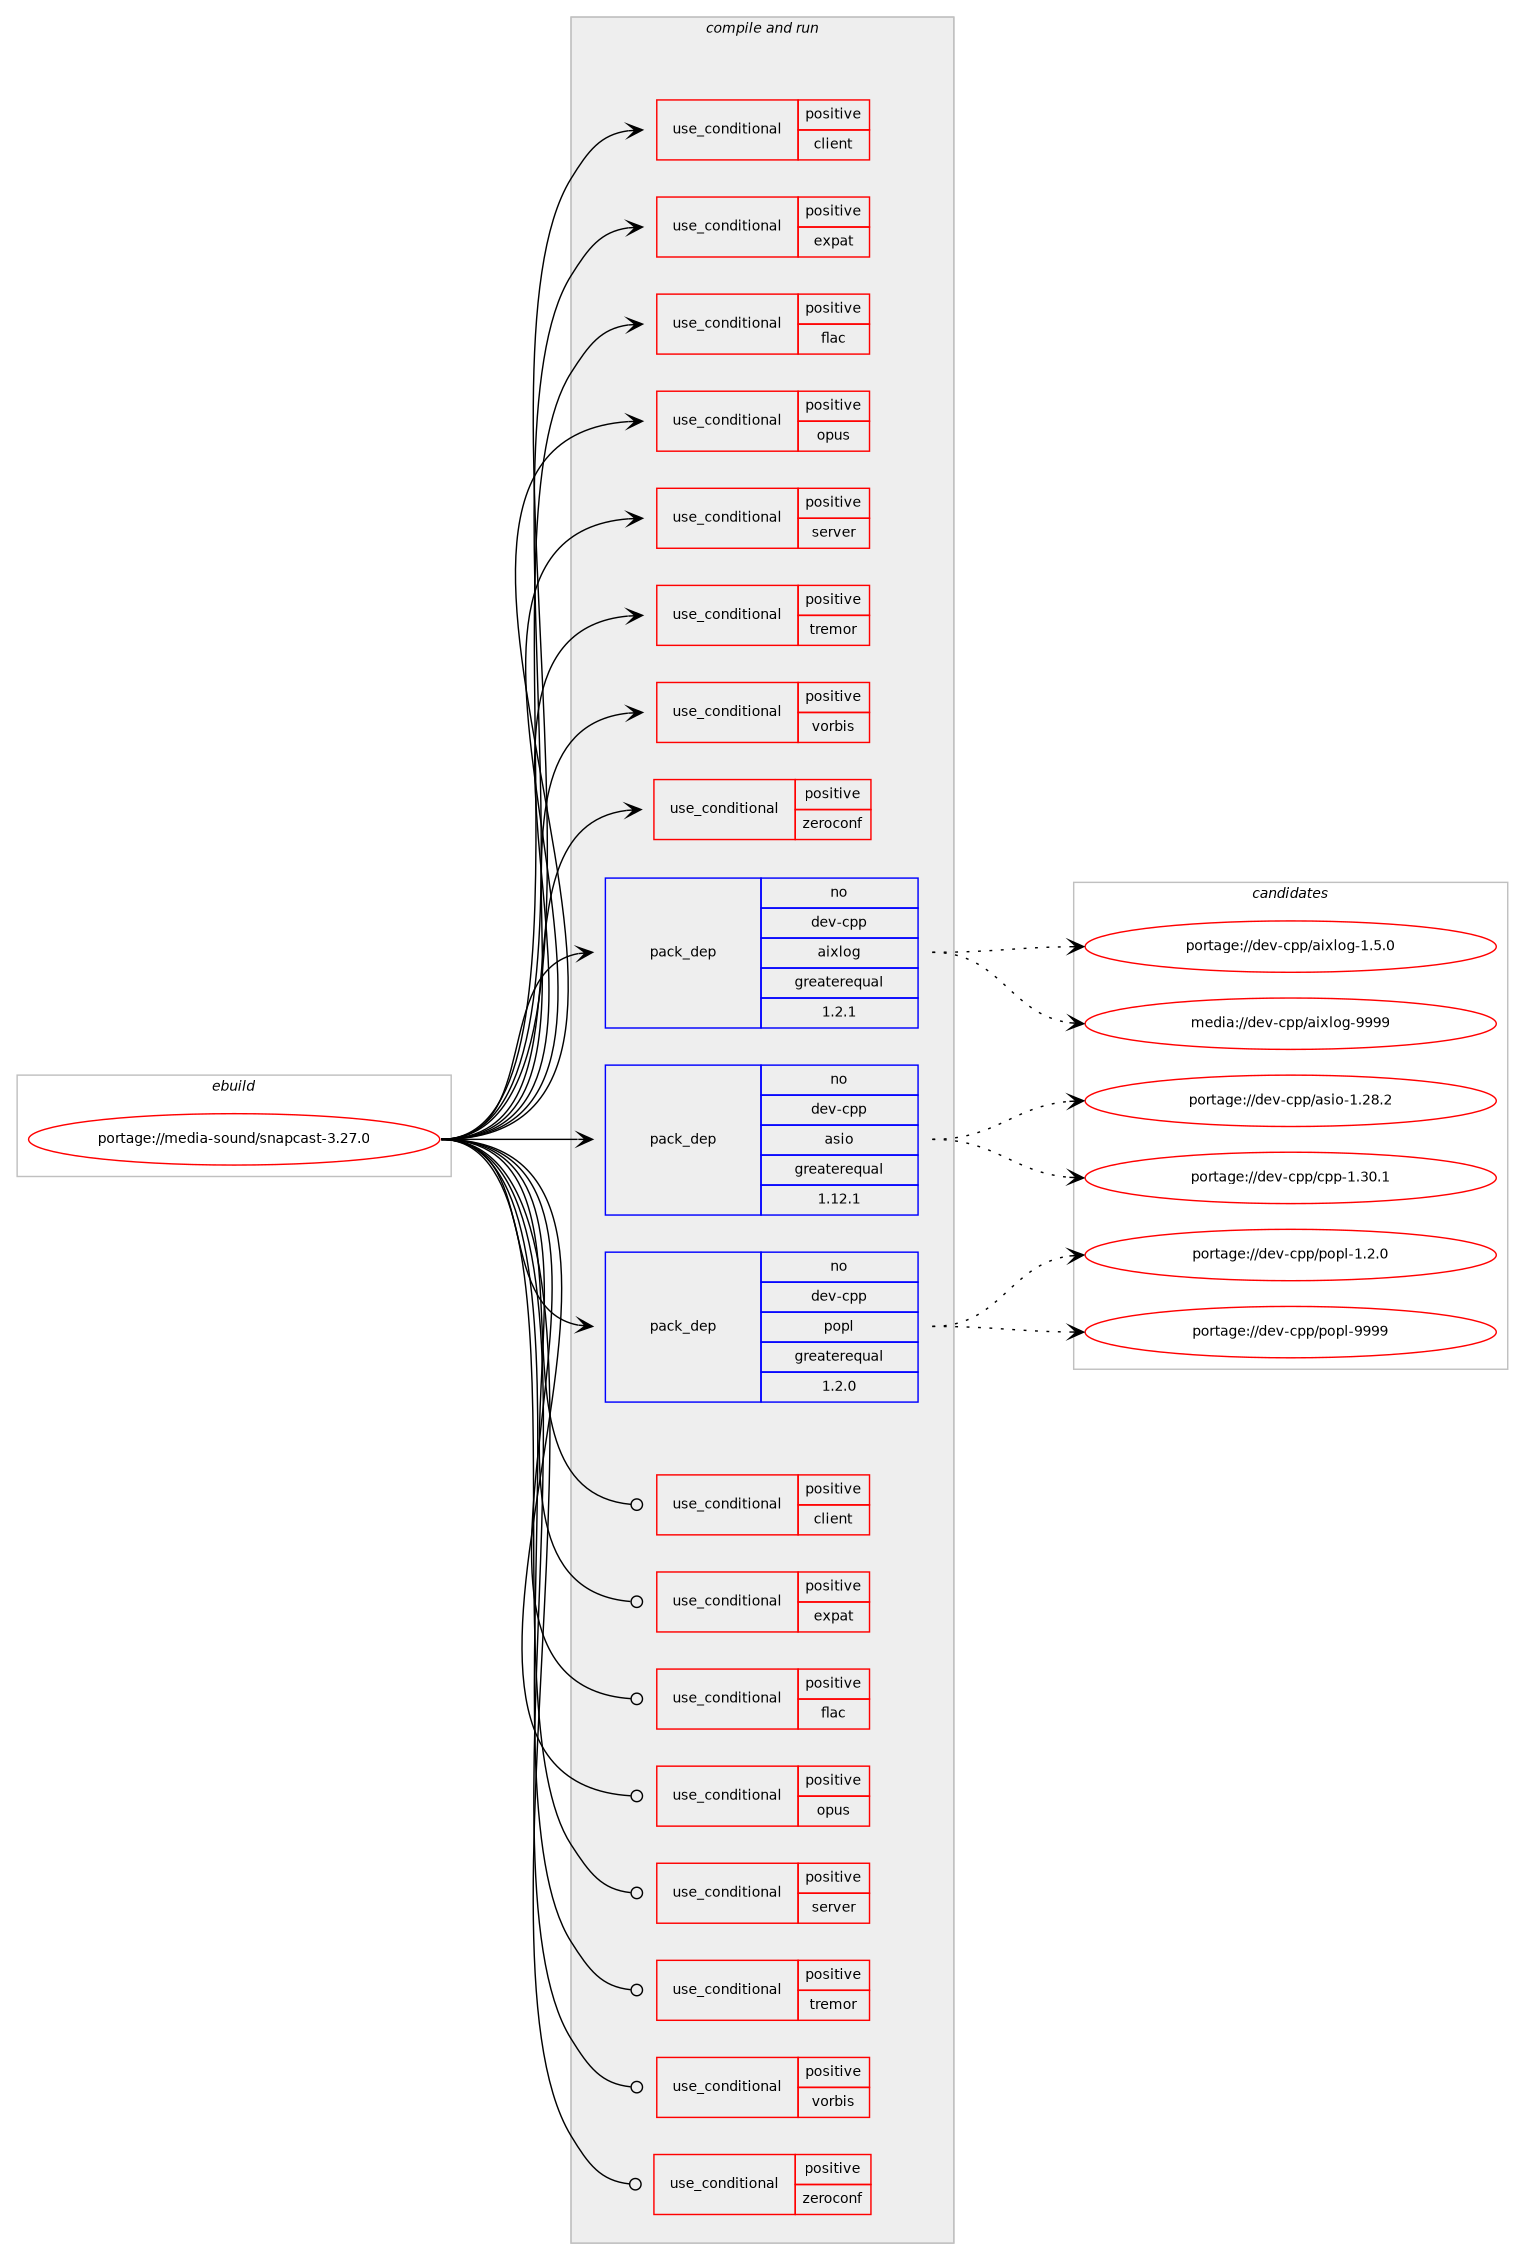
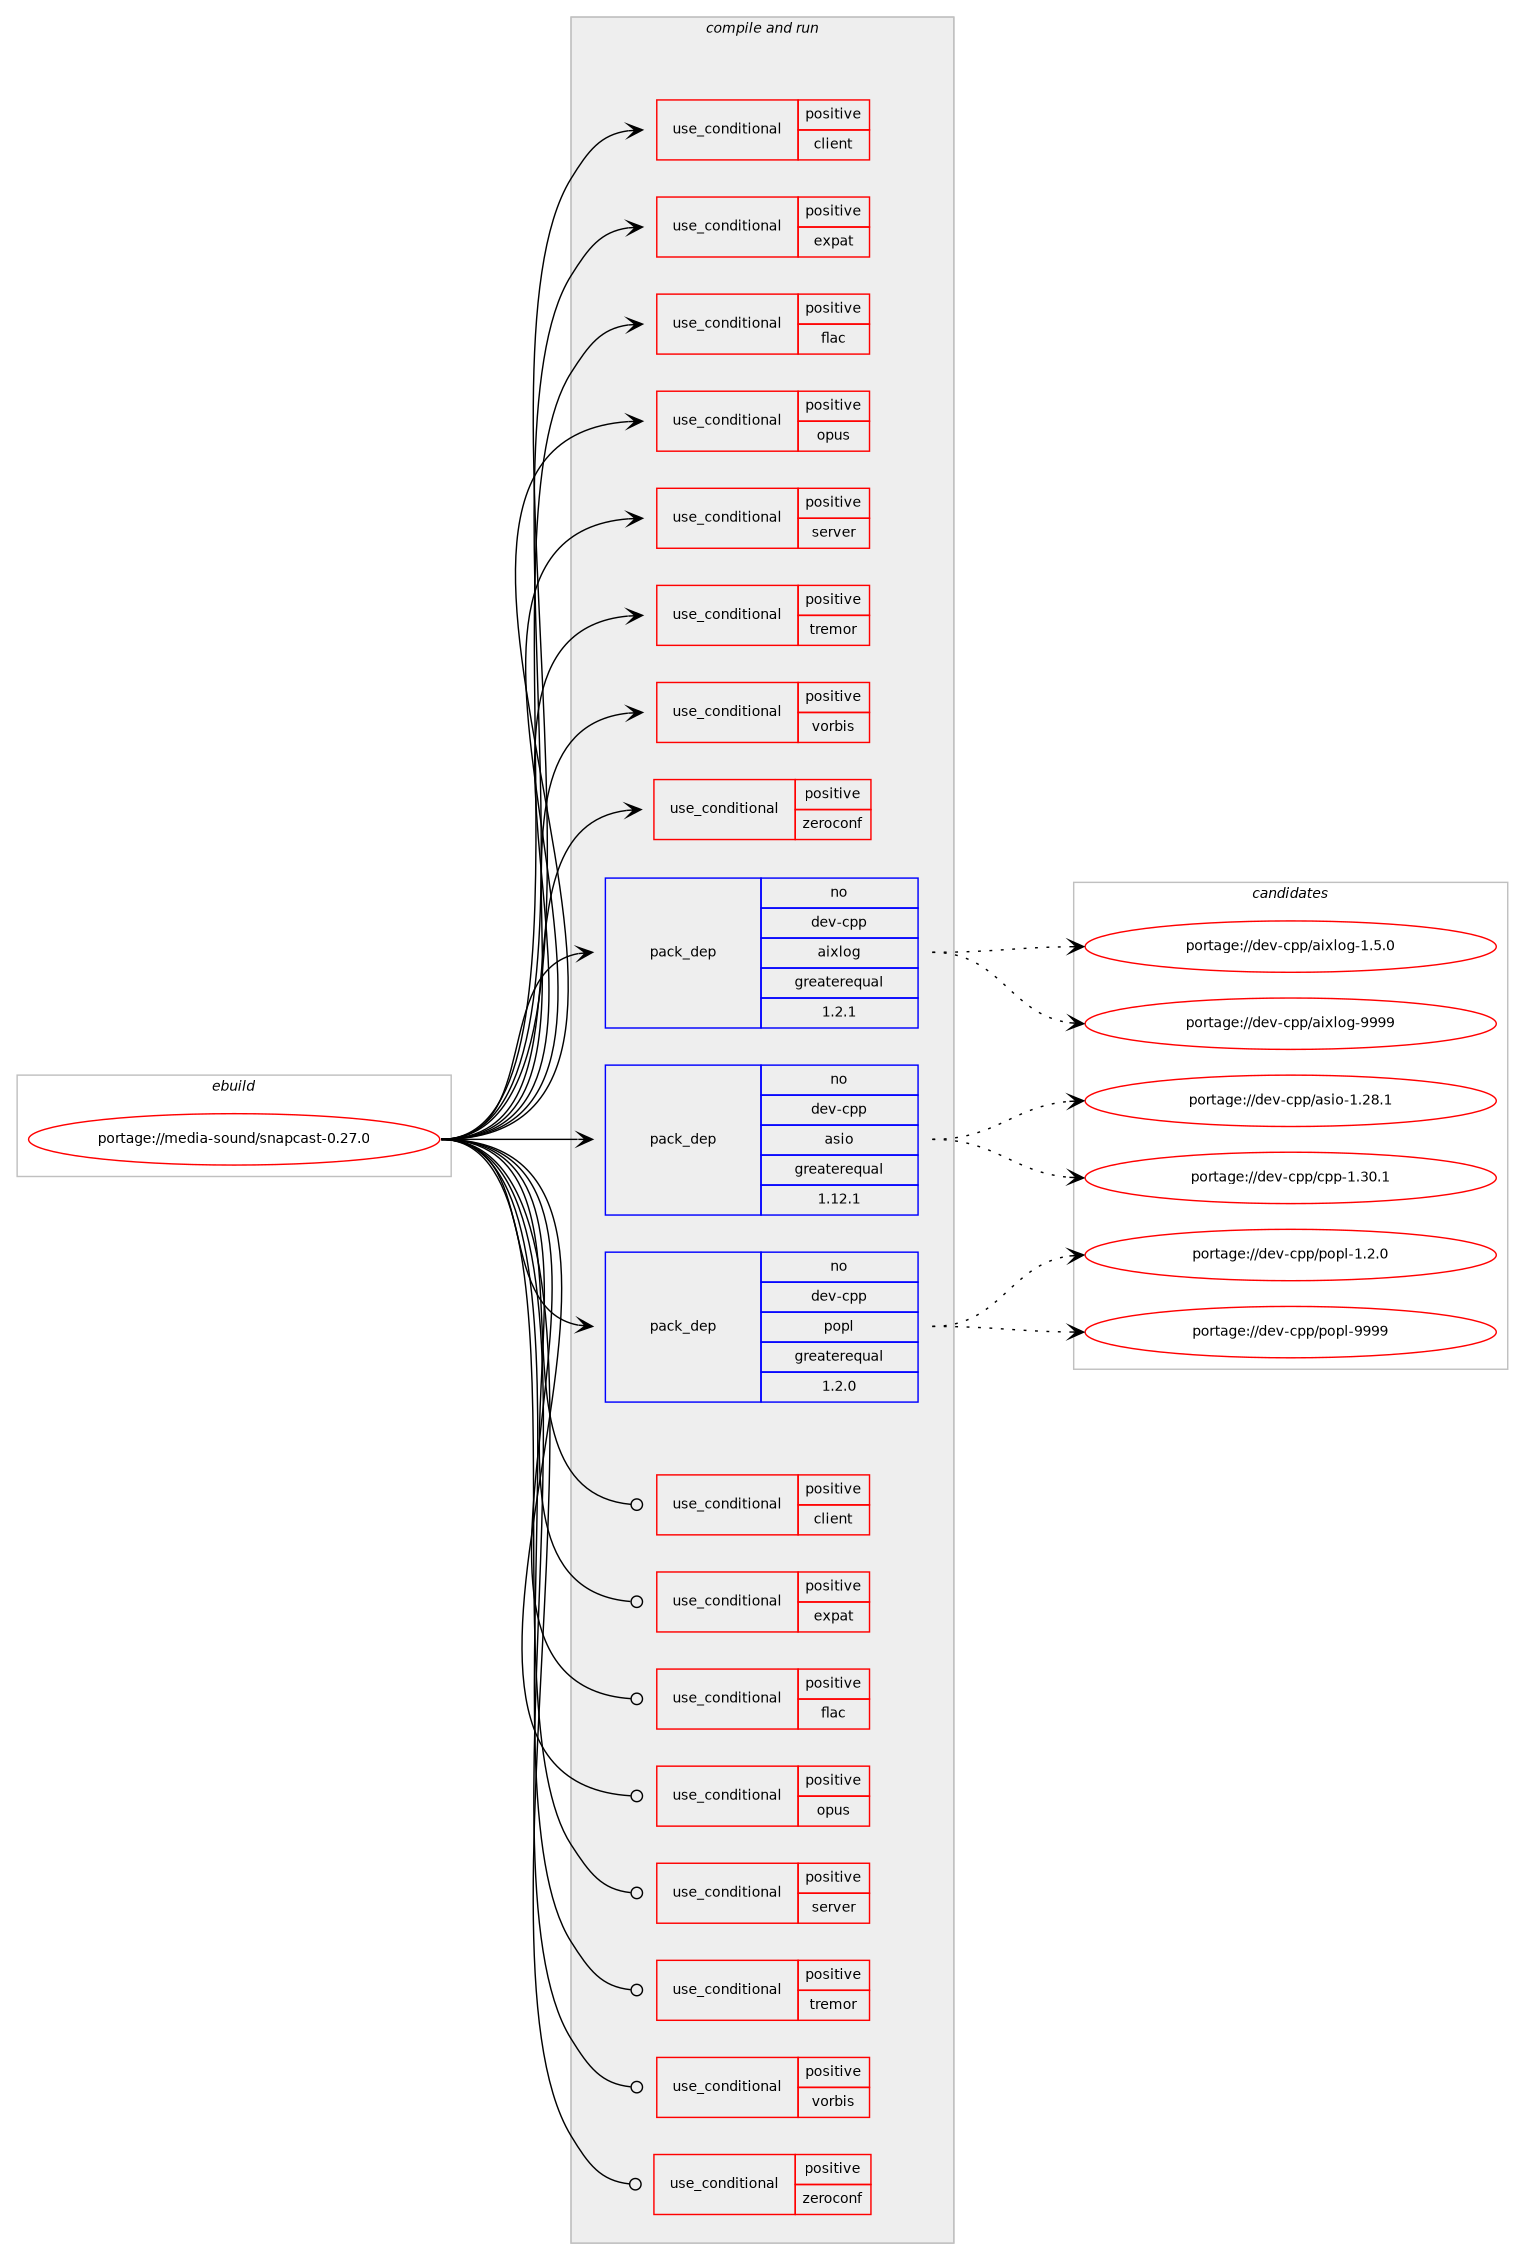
node "media://dev-cpp/aixlog-9999": label "media://dev-cpp/aixlog-9999" -> "portage://dev-cpp/aixlog-9999"
node "portage://dev-cpp/asio-1.28.2": label "portage://dev-cpp/asio-1.28.2" -> "portage://dev-cpp/asio-1.28.1"
node "portage://media-sound/snapcast-3.27.0": label "portage://media-sound/snapcast-3.27.0" -> "portage://media-sound/snapcast-0.27.0"
